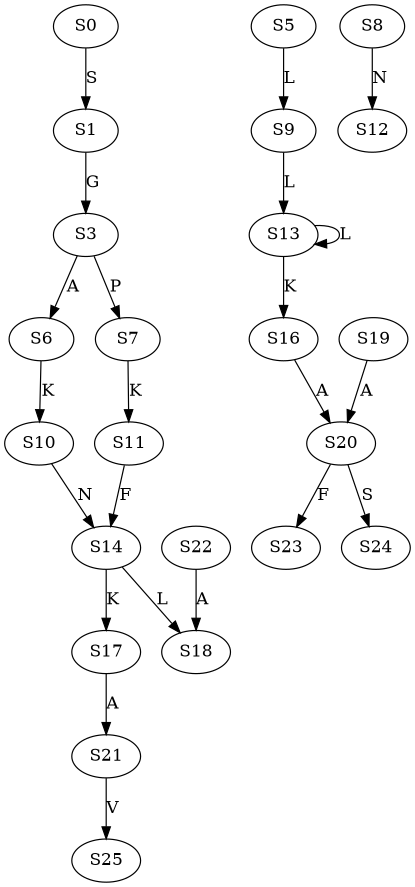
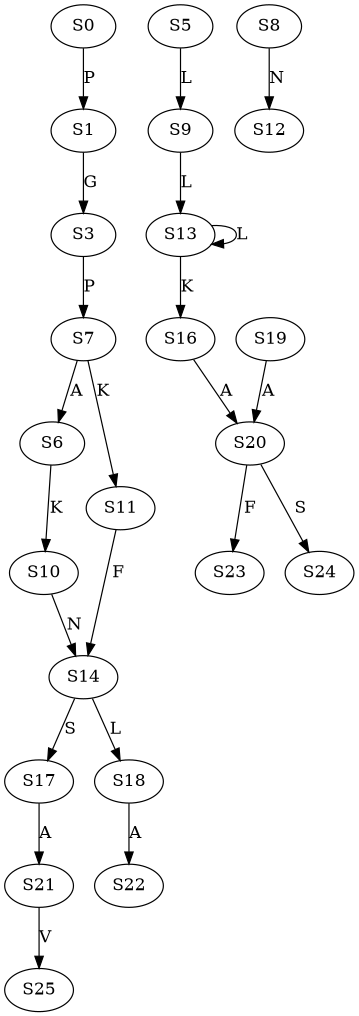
edge "S0" -> "S1": label "S" -> "P"
edge "S3" -> "S6": now "S7" -> "S6"
edge "S22" -> "S18": reversed
edge "S14" -> "S17": label "K" -> "S"
